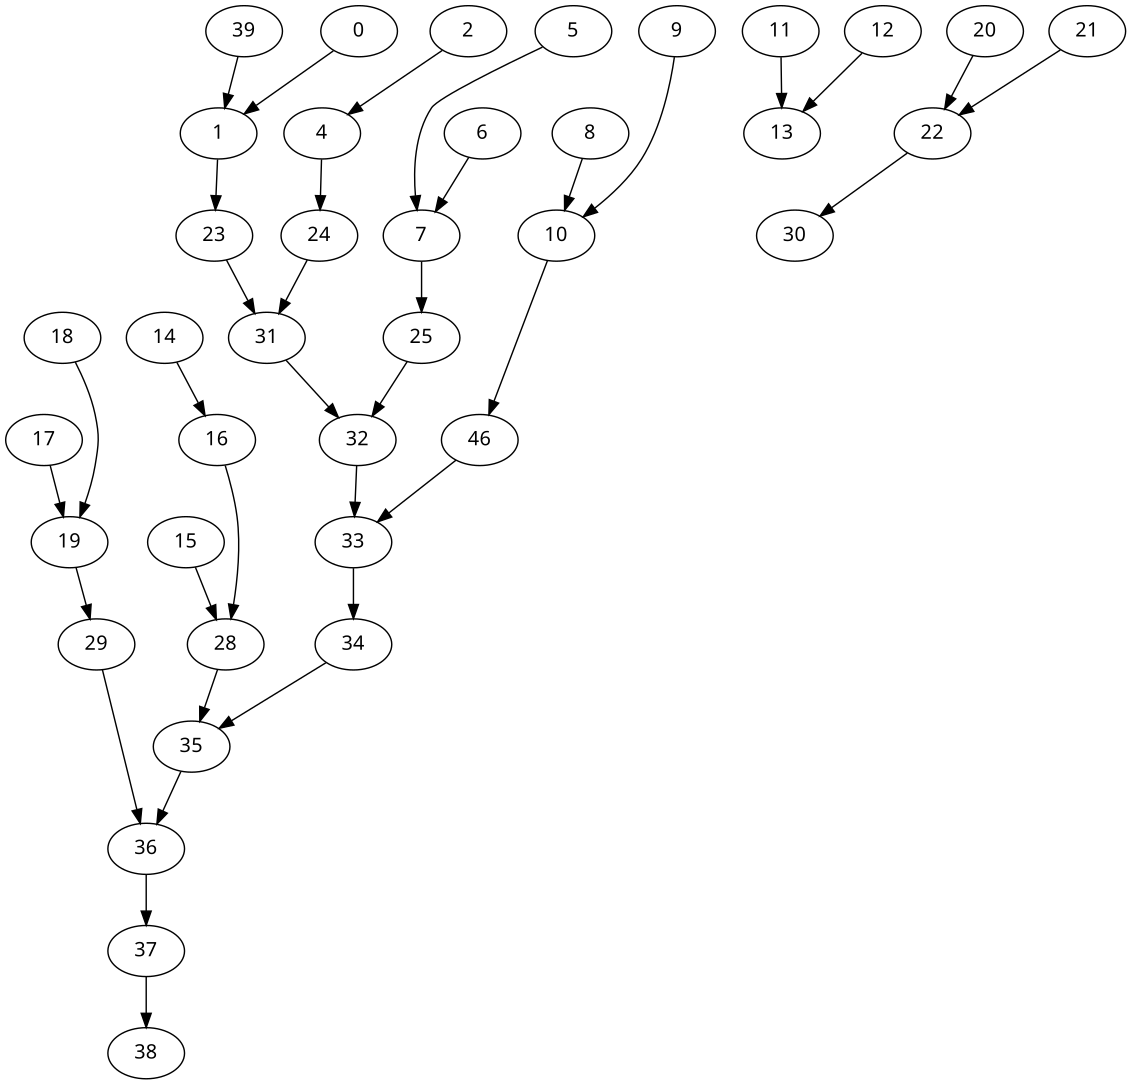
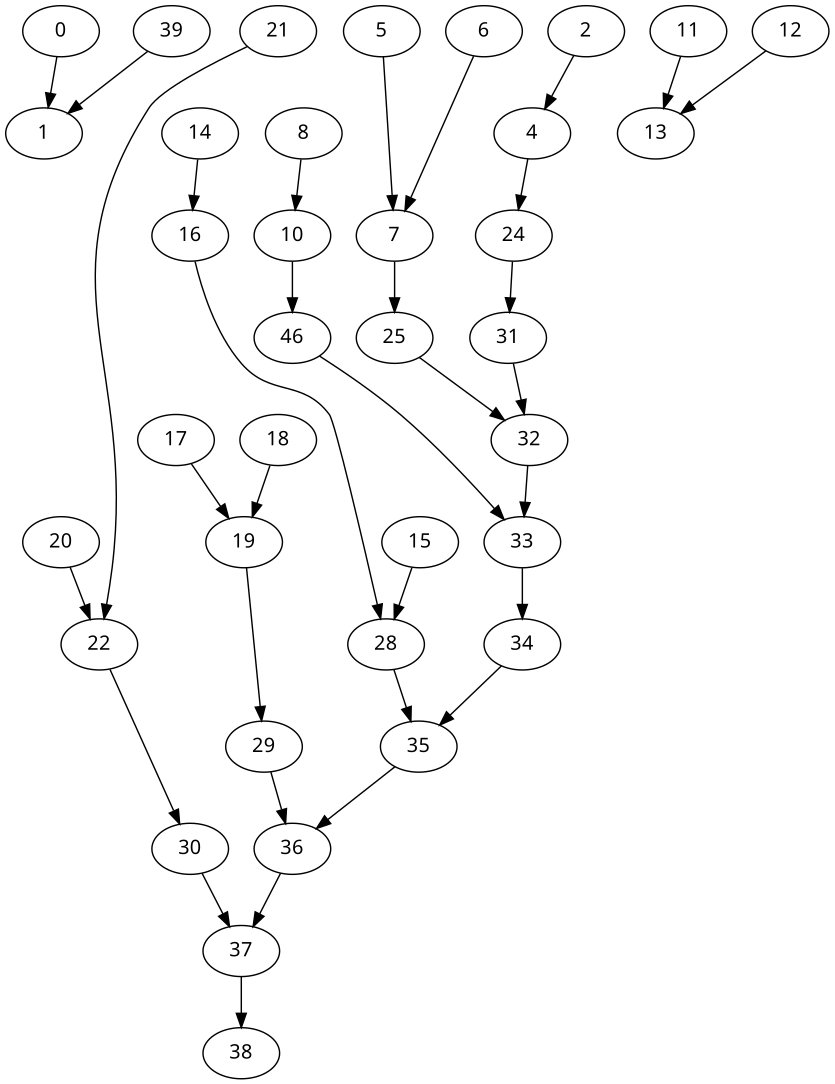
node "9": removed
node "23": removed
edge "30" -> "37": added
